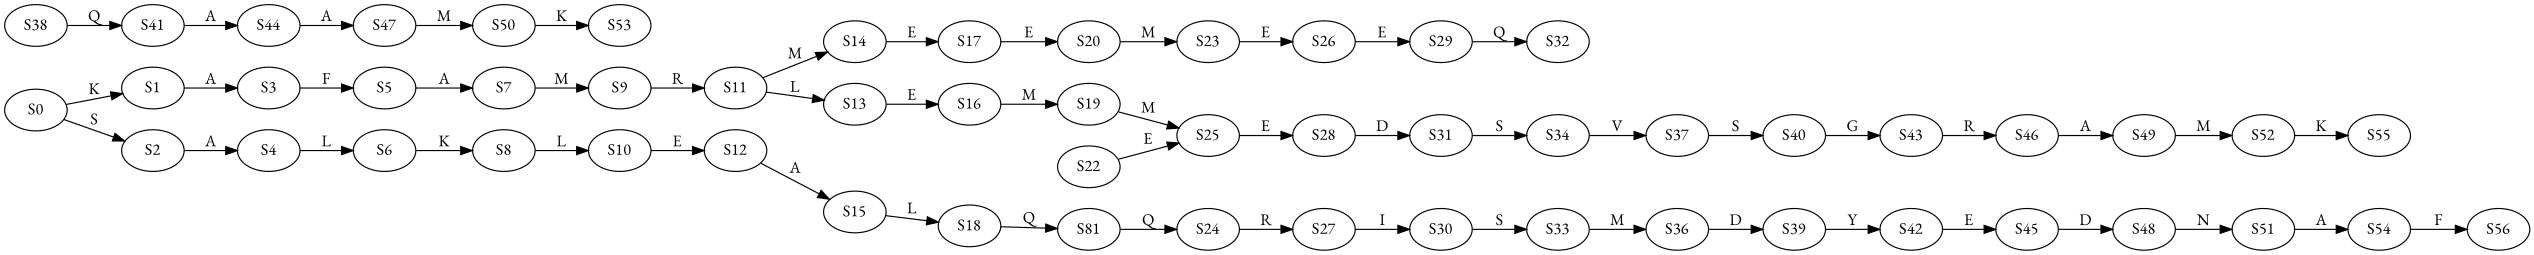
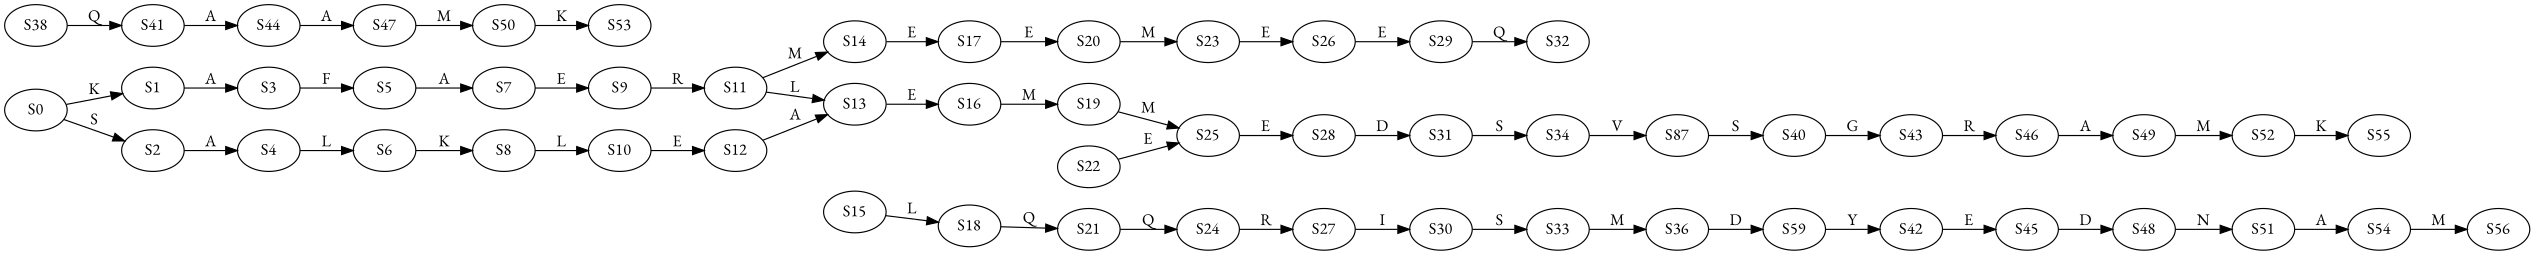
edge "S7" -> "S9": label "M" -> "E"
node "S37": label "S37" -> "S87"
edge "S12" -> "S15": now "S12" -> "S13"
edge "S54" -> "S56": label "F" -> "M"
node "S81": label "S81" -> "S21"
node "S39": label "S39" -> "S59"
